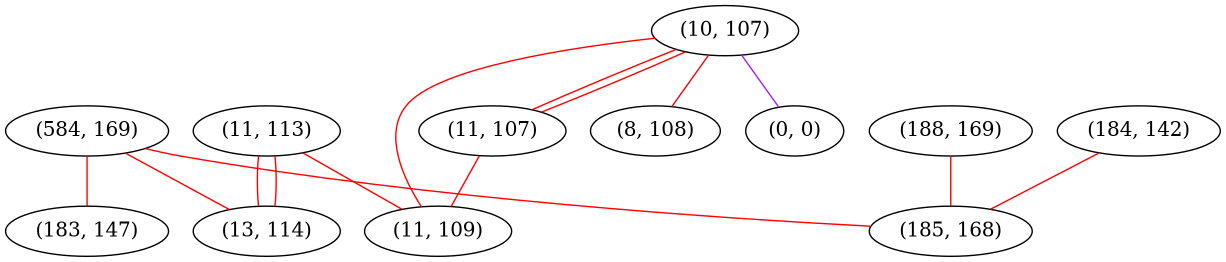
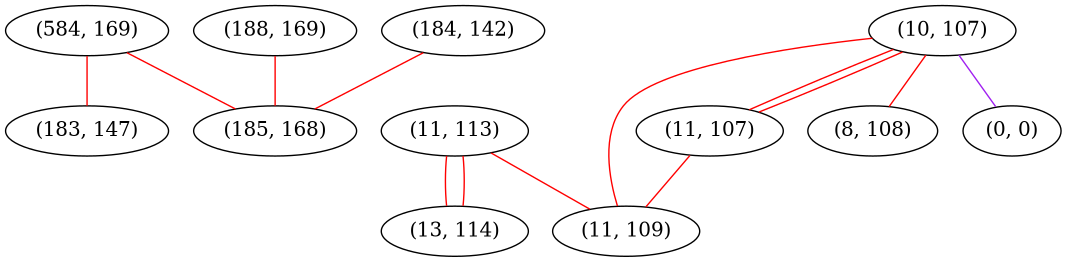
edge "(584, 169)" -- "(13, 114)": removed
